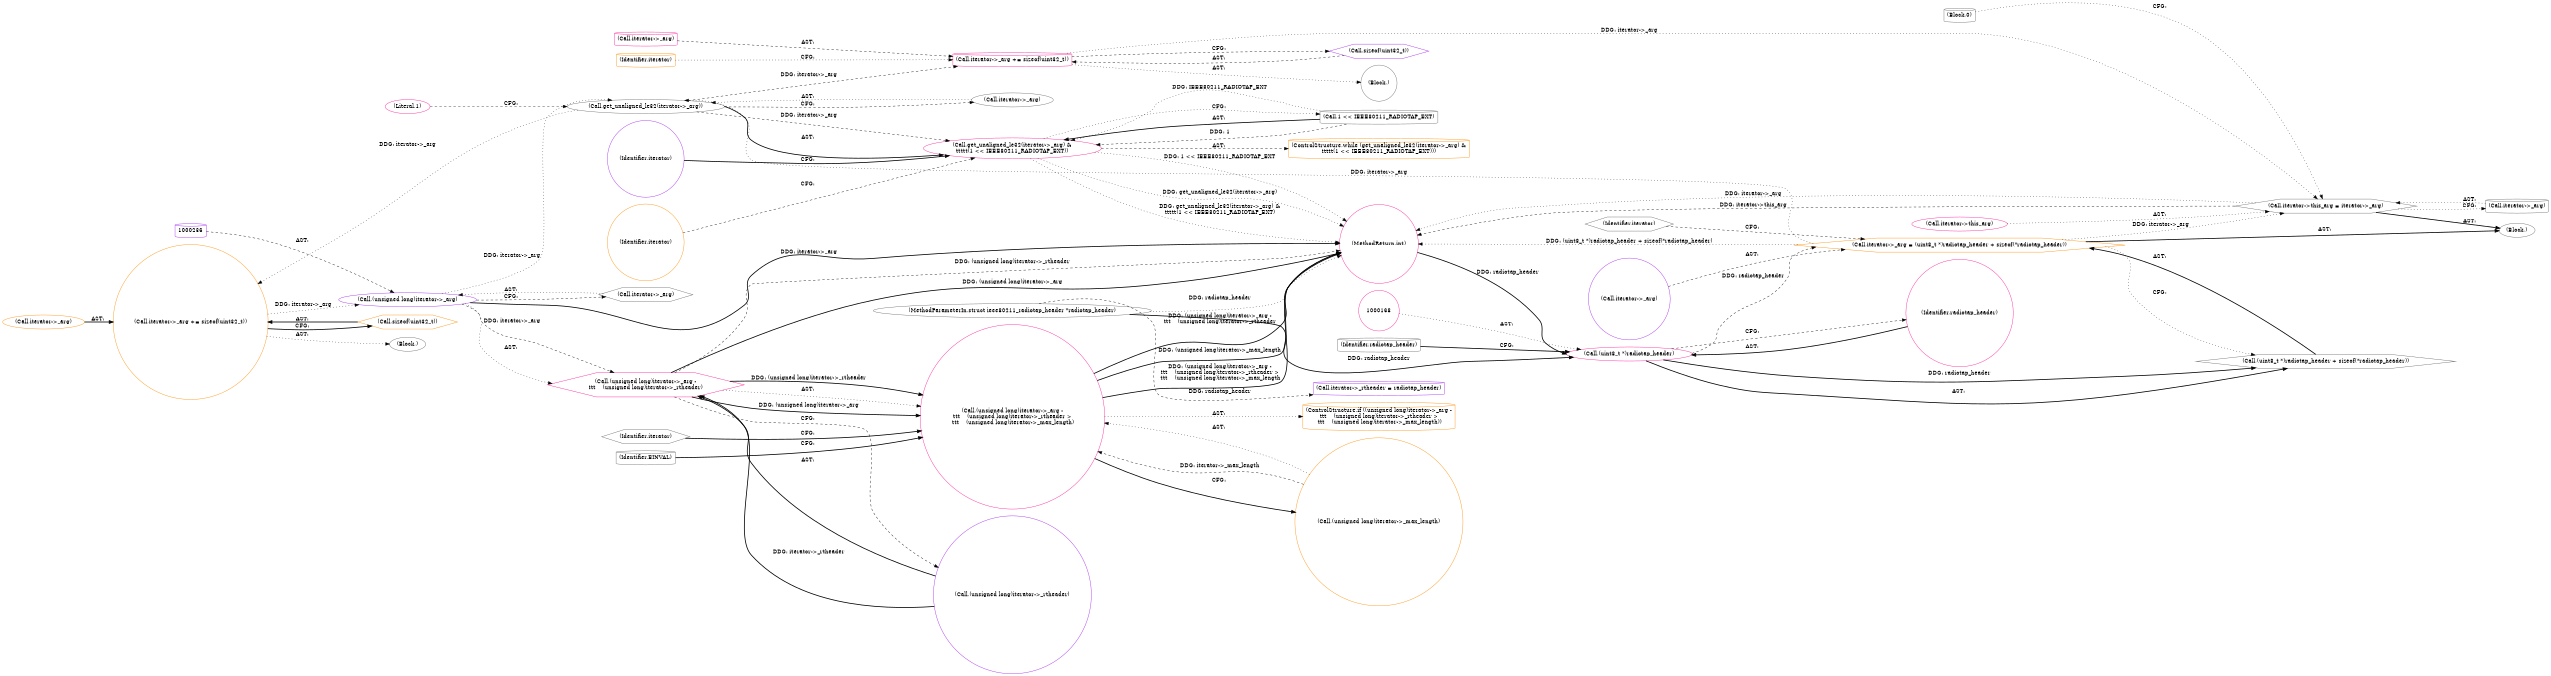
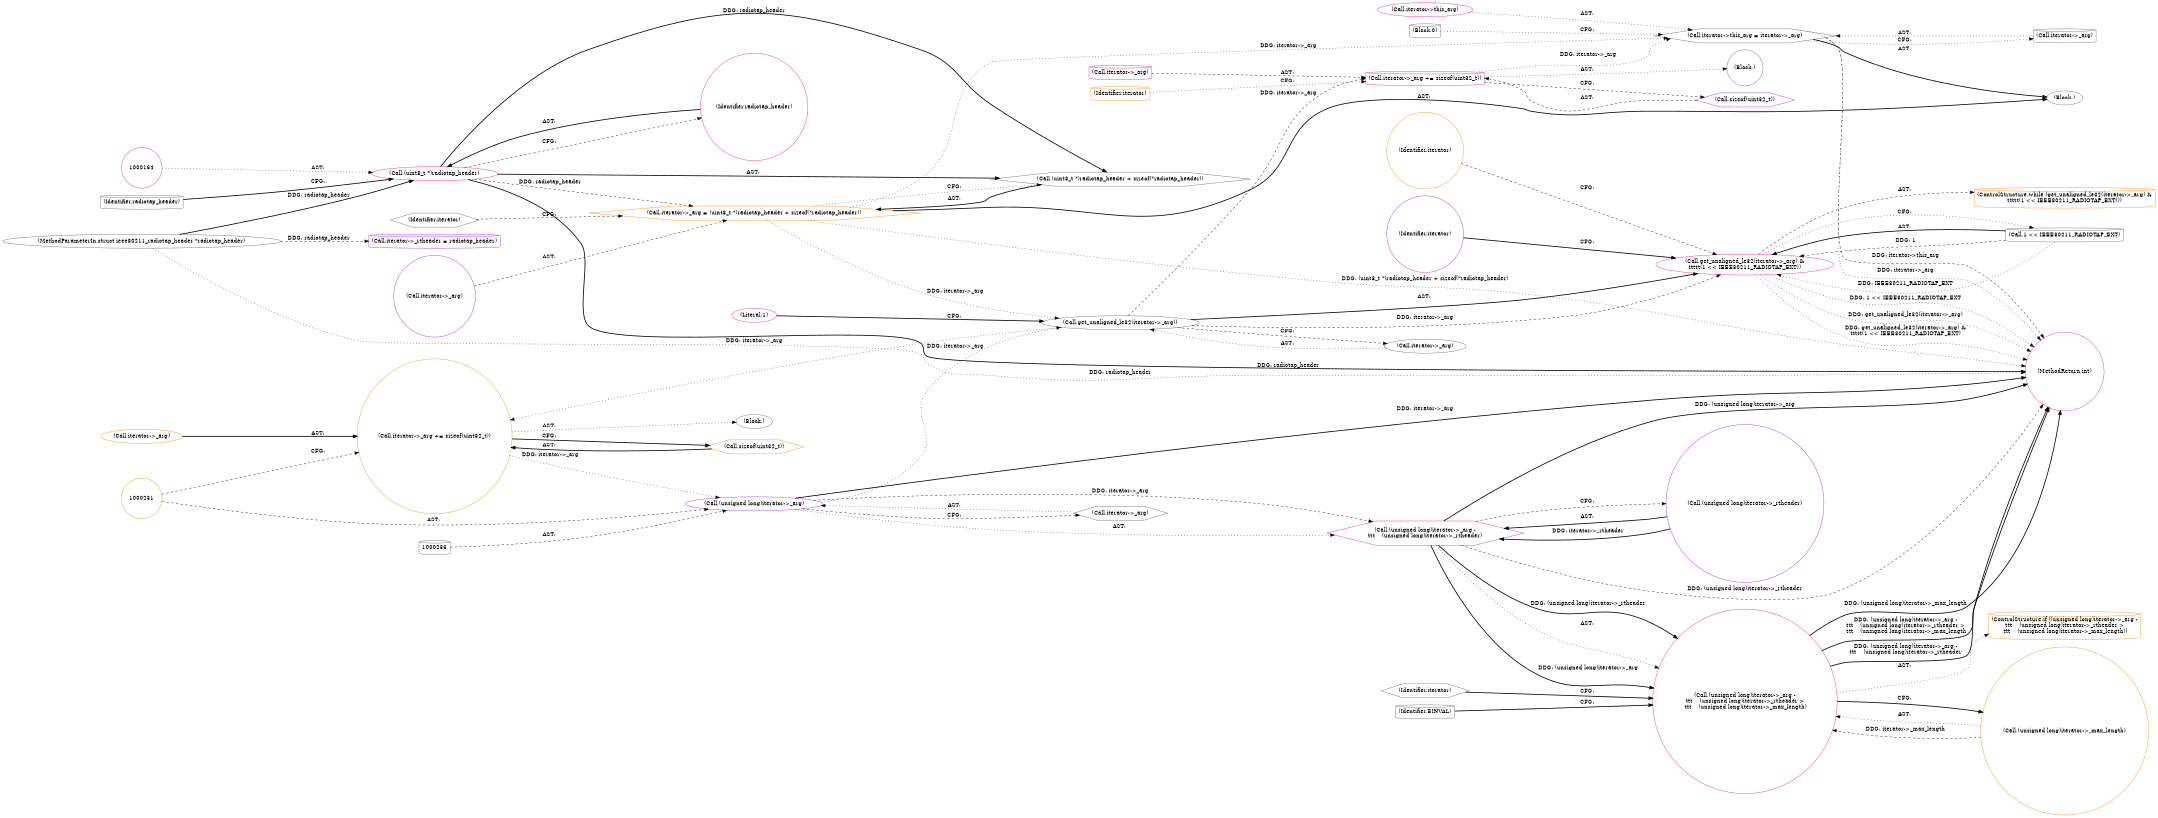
edge "(Literal,1)" -> "(Call,get_unaligned_le32(iterator->_arg))": style dashed -> bold
node "1000236": color purple -> gray40
edge "(MethodReturn,int)" -> "(Call,(uint8_t *)radiotap_header)": reversed
node "1000168": label "1000168" -> "1000164"
node "1000231": added
